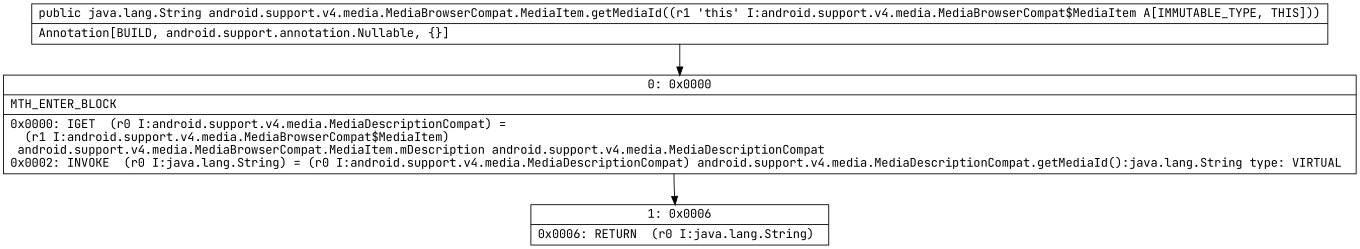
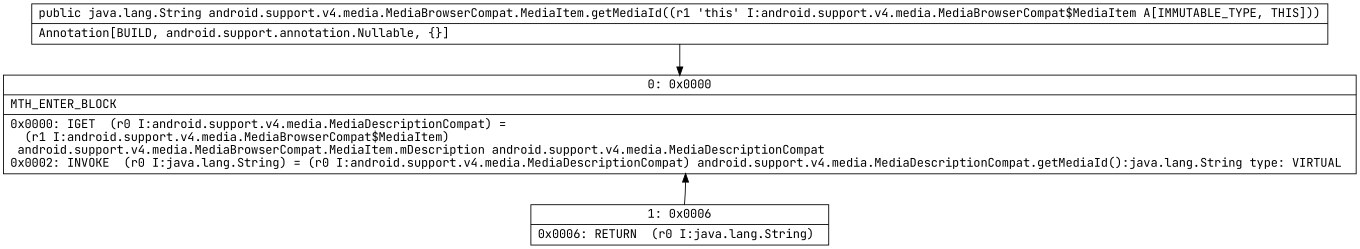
edge "0: 0x0000" -> "1: 0x0006": reversed
